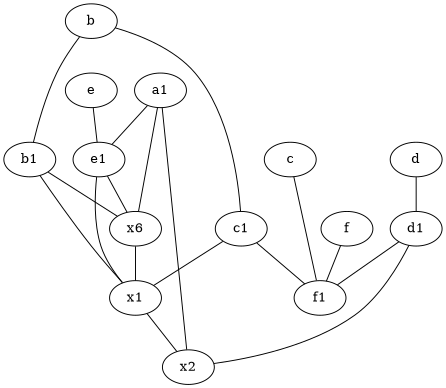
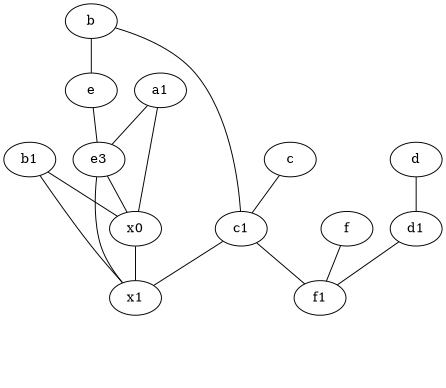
edge "b" -- "b1": now "b" -- "e"
node "e1": label "e1" -> "e3"
node "x6": label "x6" -> "x0"
edge "c" -- "f1": now "c" -- "c1"
node "x2": removed
